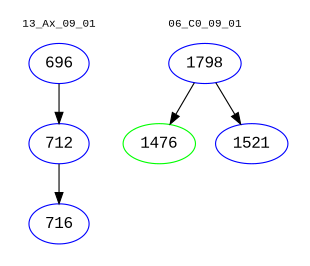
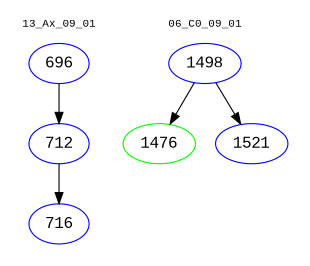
node "1798": label "1798" -> "1498"
